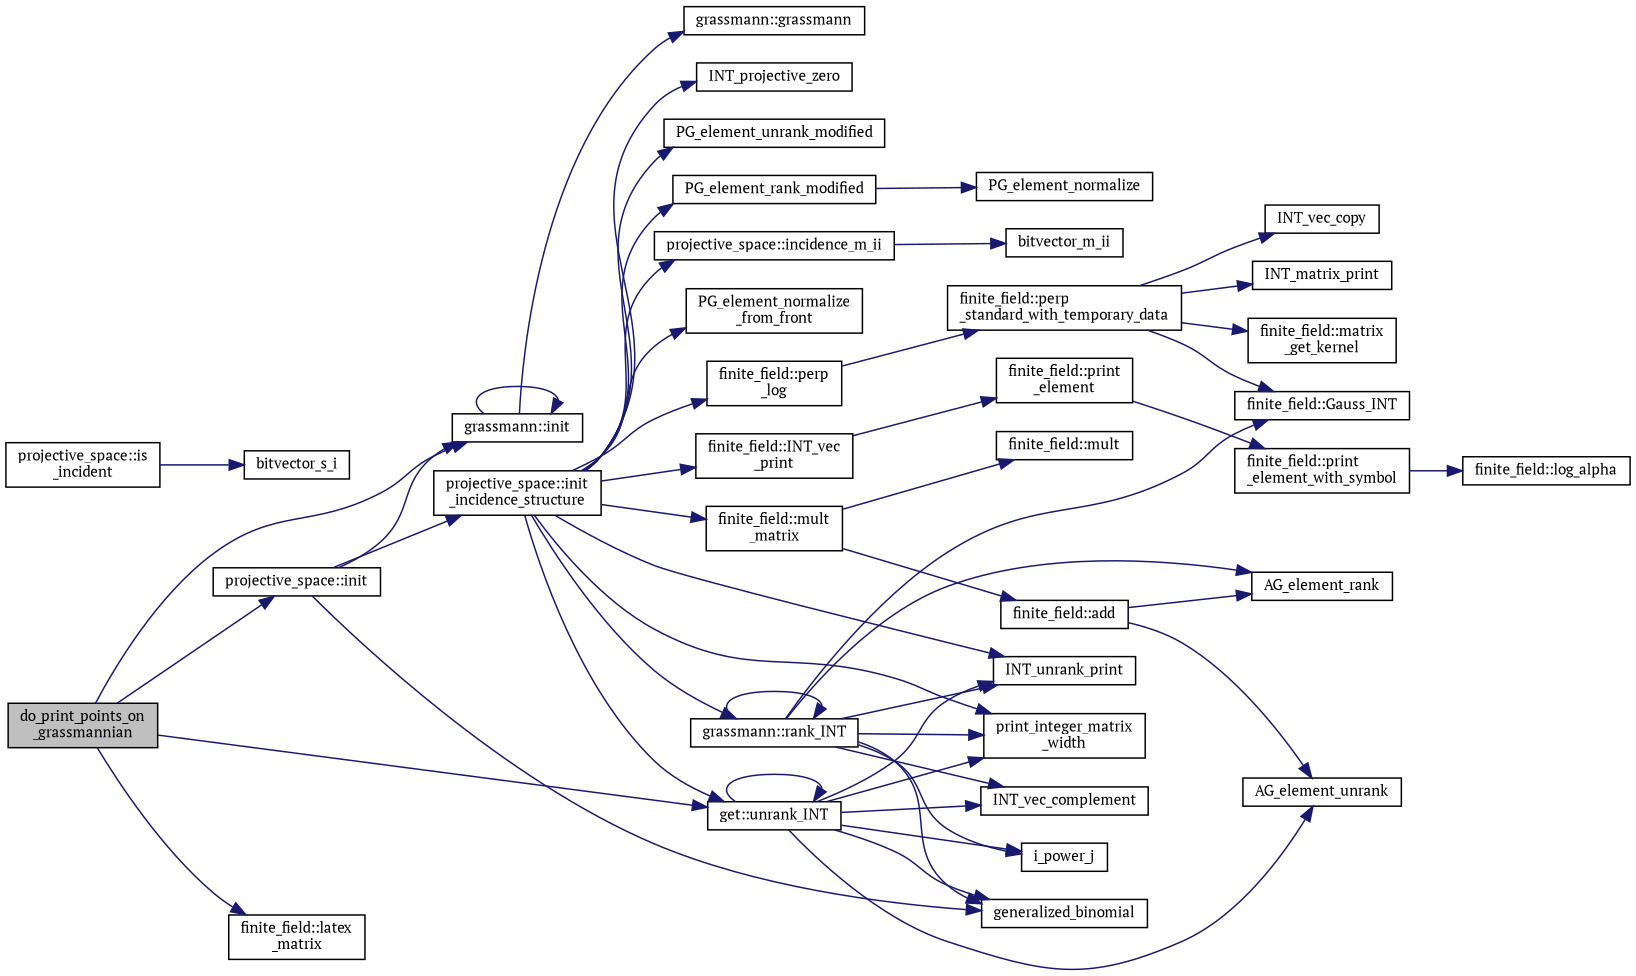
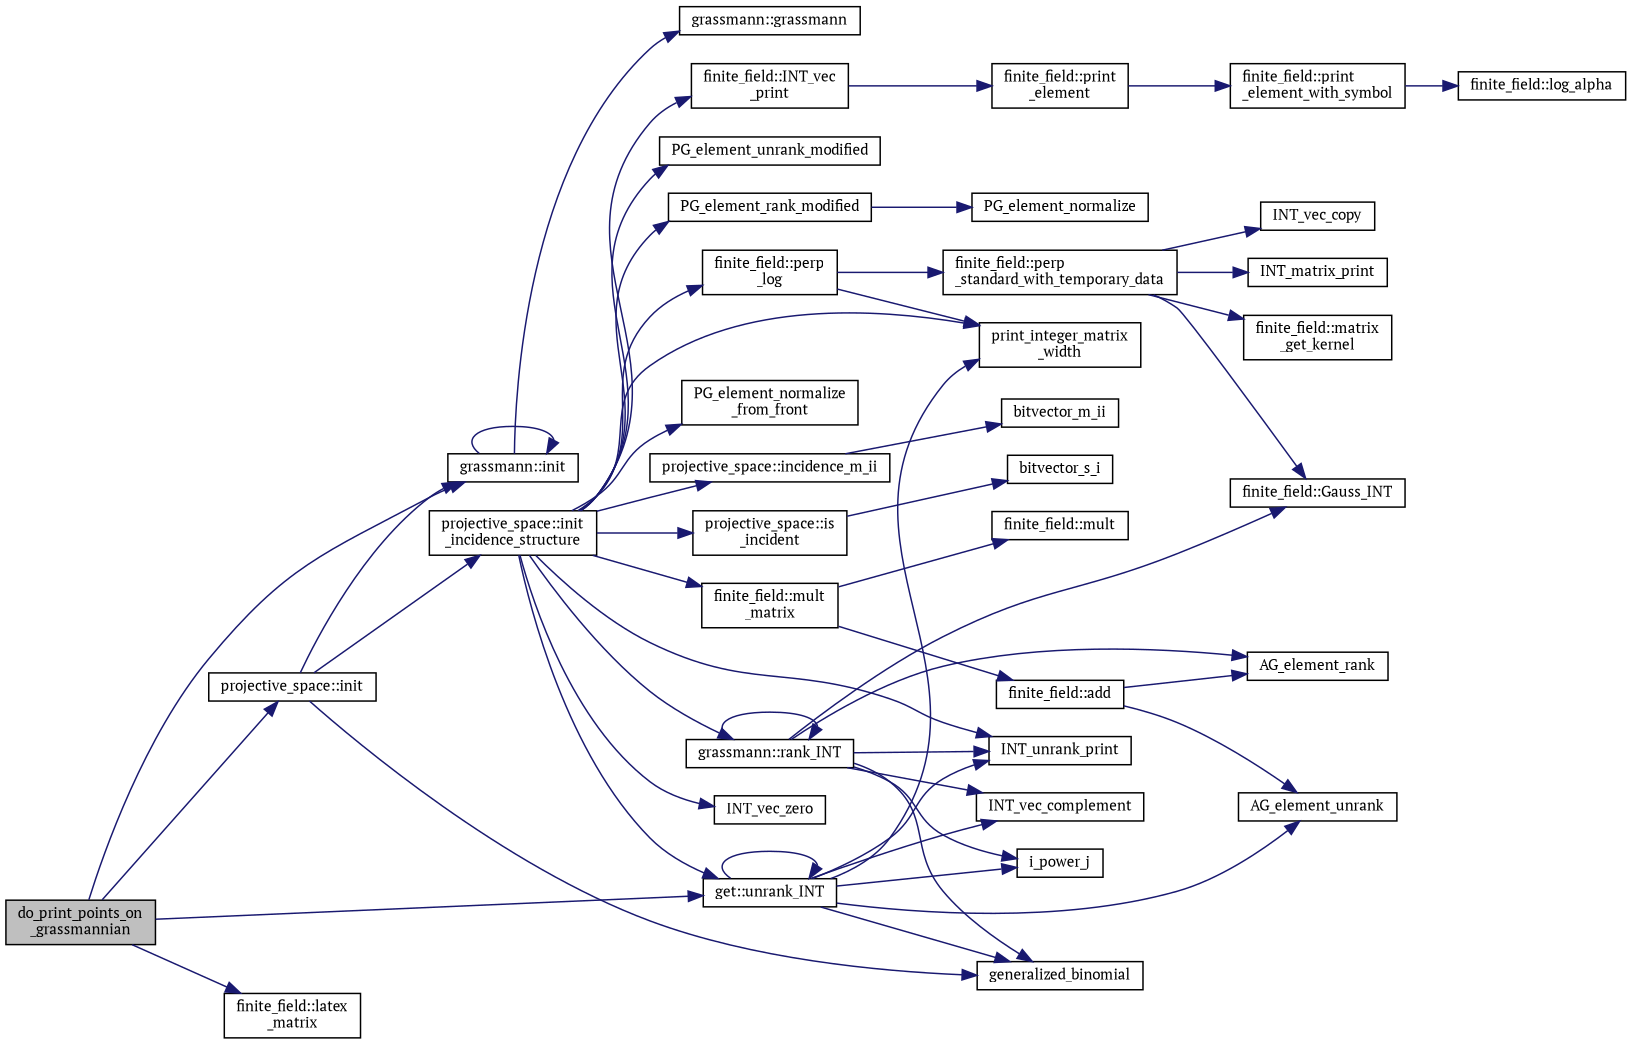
node "INT_projective_zero": label "INT_projective_zero" -> "INT_vec_zero"
edge "projective_space::init _incidence_structure" -> "projective_space::is _incident": added
edge "grassmann::rank_INT" -> "print_integer_matrix _width": now "finite_field::perp _log" -> "print_integer_matrix _width"
